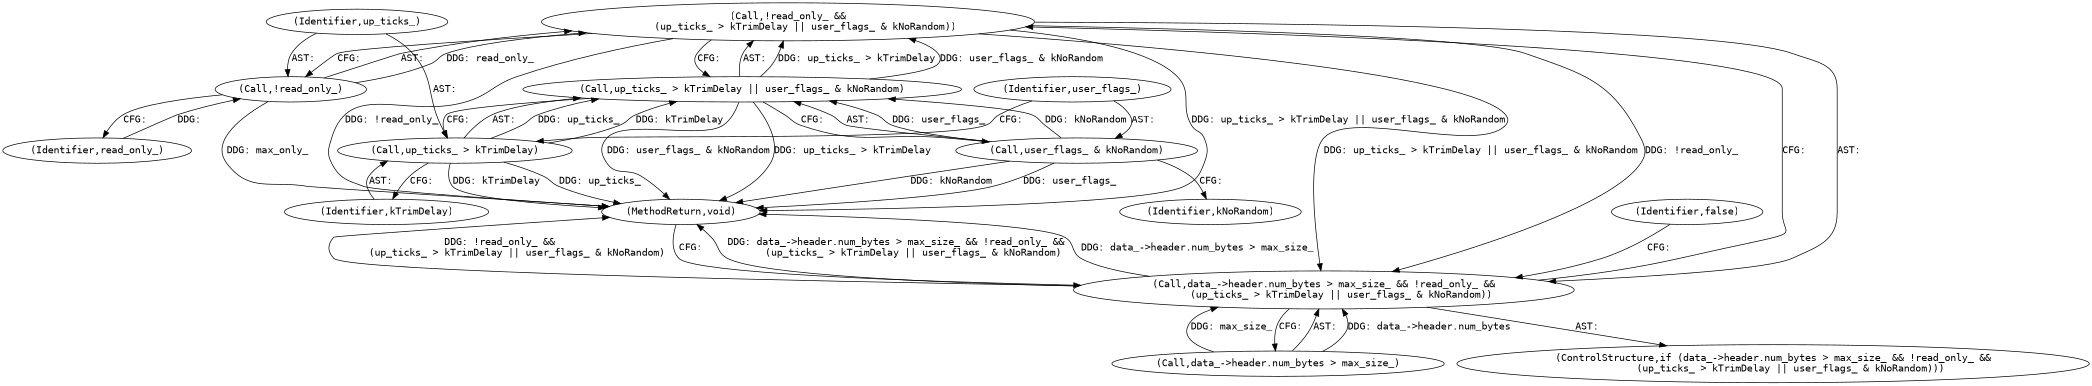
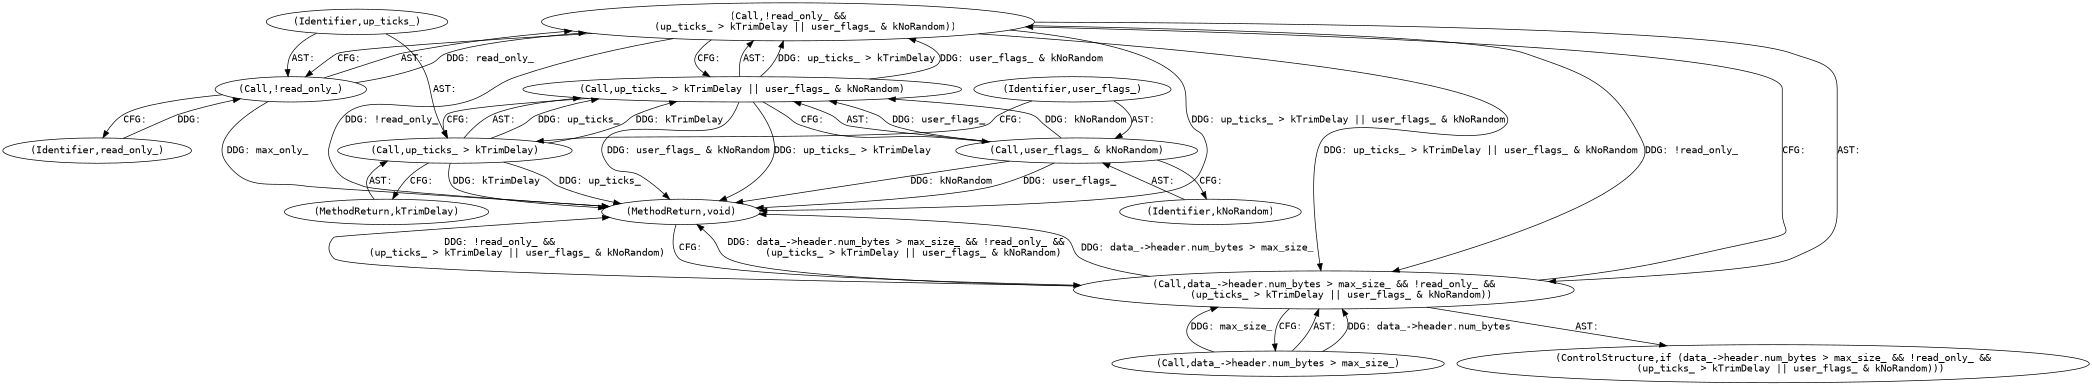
edge "(Identifier,kNoRandom)" -> "(Call,user_flags_ & kNoRandom)": added, label "AST:"
node "(Identifier,kTrimDelay)": label "(Identifier,kTrimDelay)" -> "(MethodReturn,kTrimDelay)"
node "(Identifier,false)": removed
